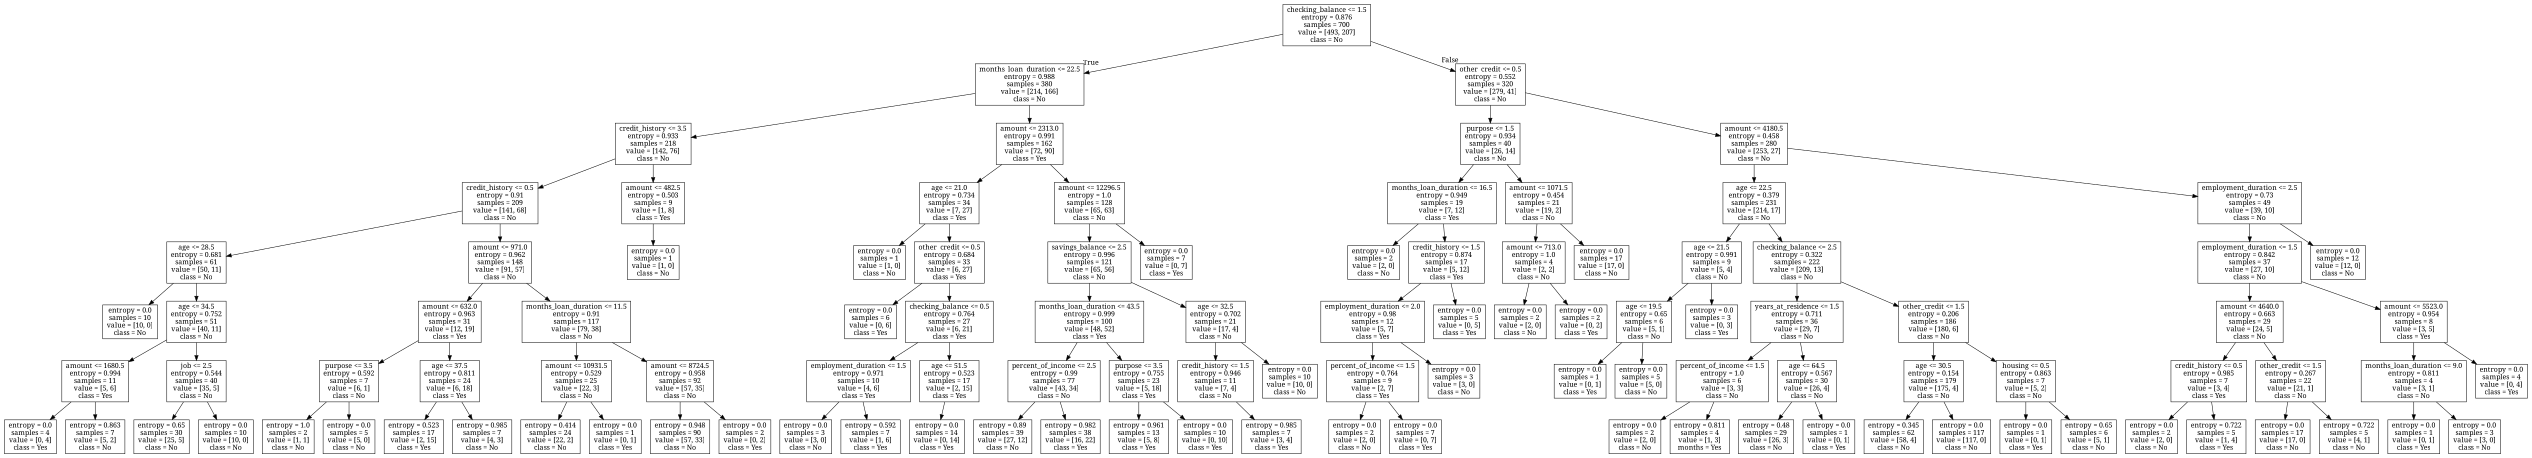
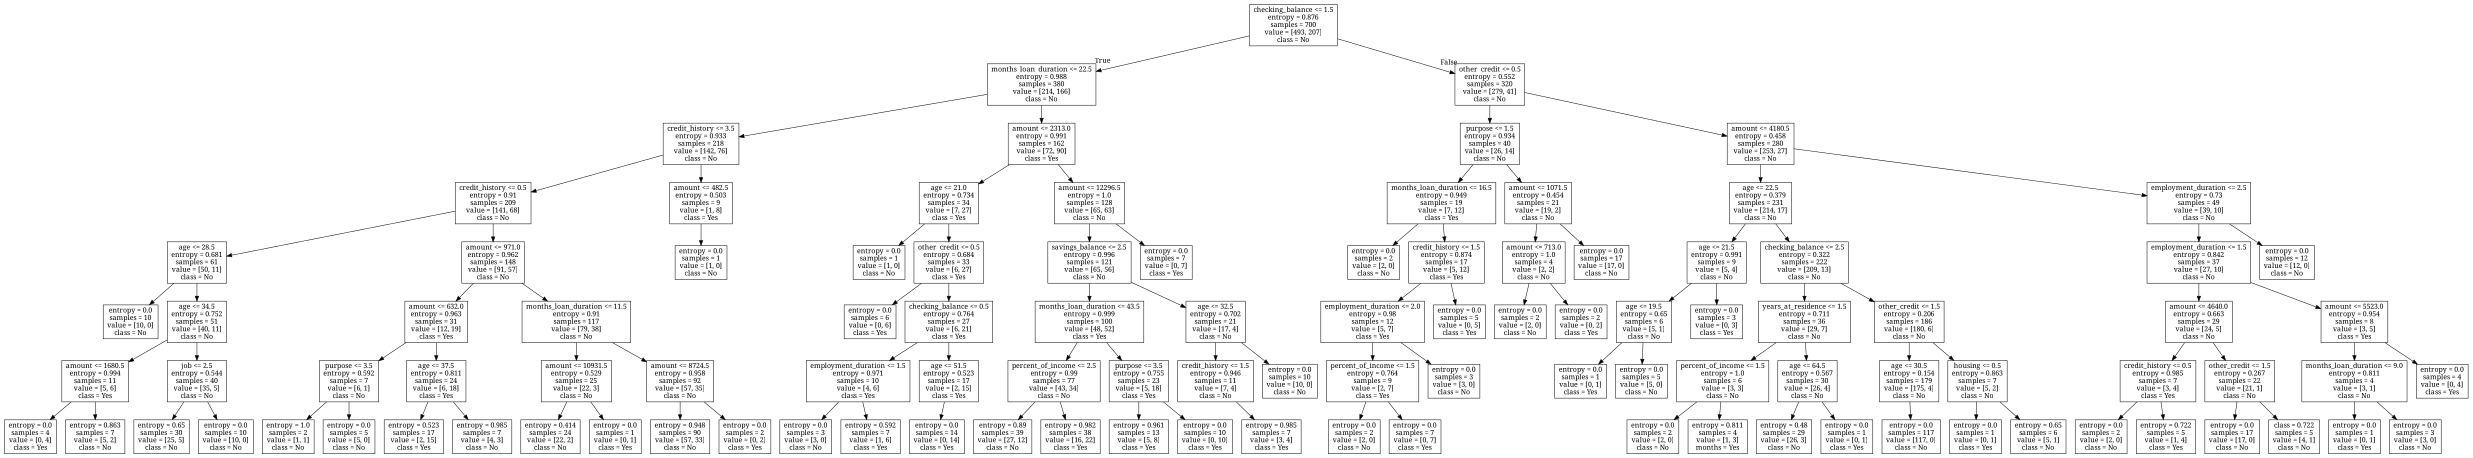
node "entropy = 0.345 samples = 62 value = [58, 4] class = No": removed
node "entropy = 0.722 samples = 5 value = [4, 1] class = No": label "entropy = 0.722 samples = 5 value = [4, 1] class = No" -> "class = 0.722 samples = 5 value = [4, 1] class = No"
